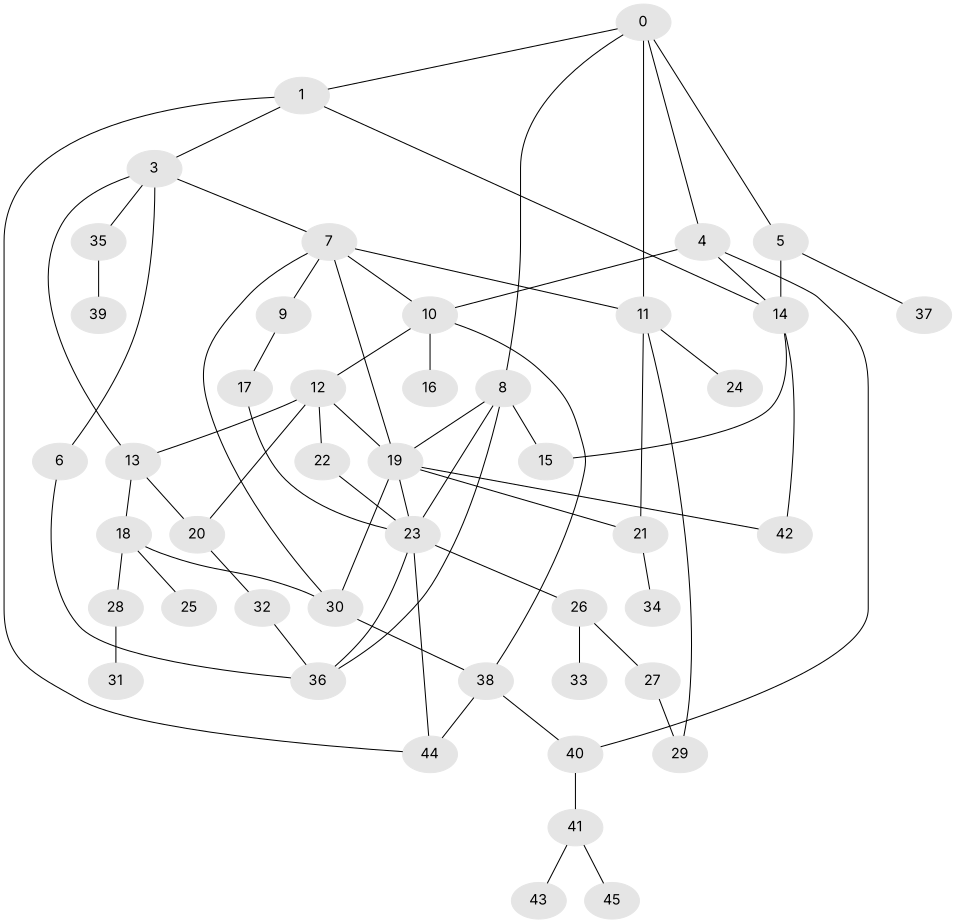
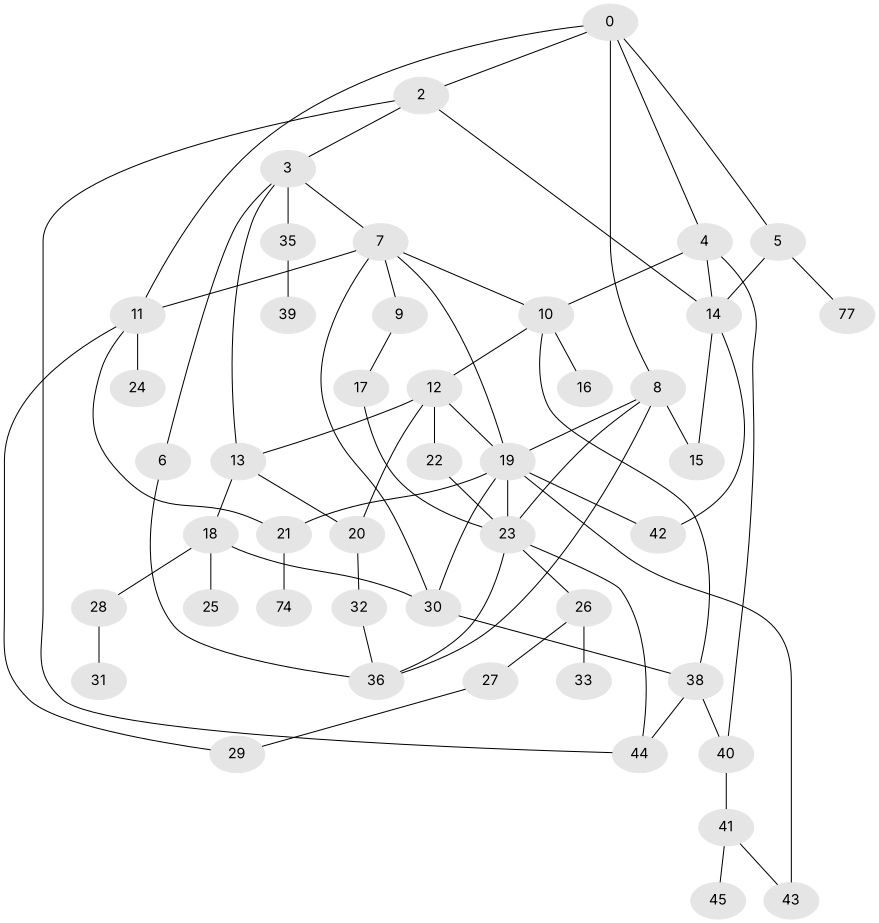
node "1": label "1" -> "2"
node "37": label "37" -> "77"
node "34": label "34" -> "74"
edge "19" -- "43": added
